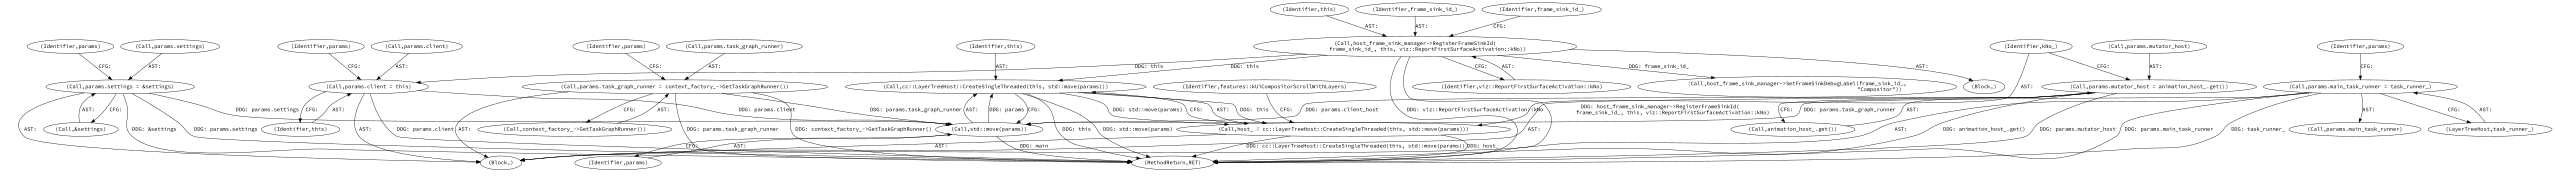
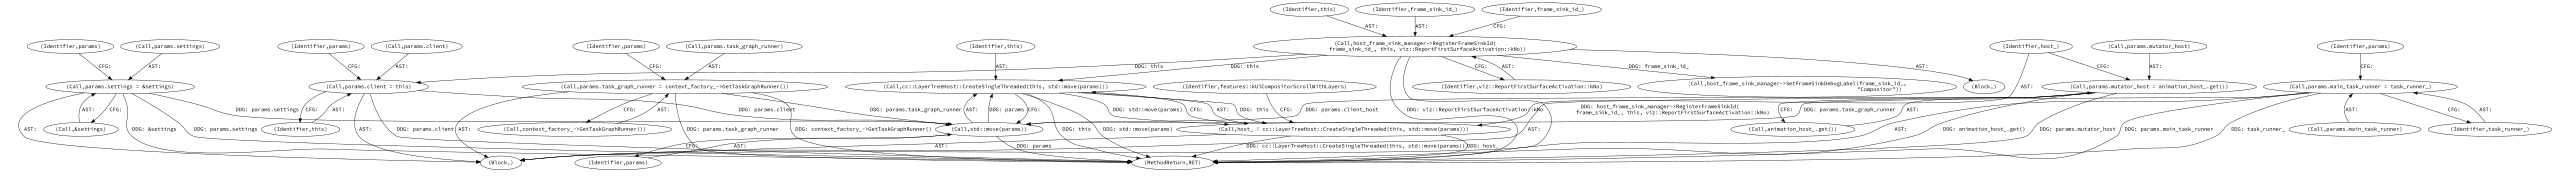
node "(Identifier,kNo_)": label "(Identifier,kNo_)" -> "(Identifier,host_)"
edge "(Call,params.main_task_runner = task_runner_)" -> "(Call,params.main_task_runner)": reversed
node "(LayerTreeHost,task_runner_)": label "(LayerTreeHost,task_runner_)" -> "(Identifier,task_runner_)"
edge "(Call,std::move(params))" -> "(MethodReturn,RET)": label "DDG: main" -> "DDG: params"
